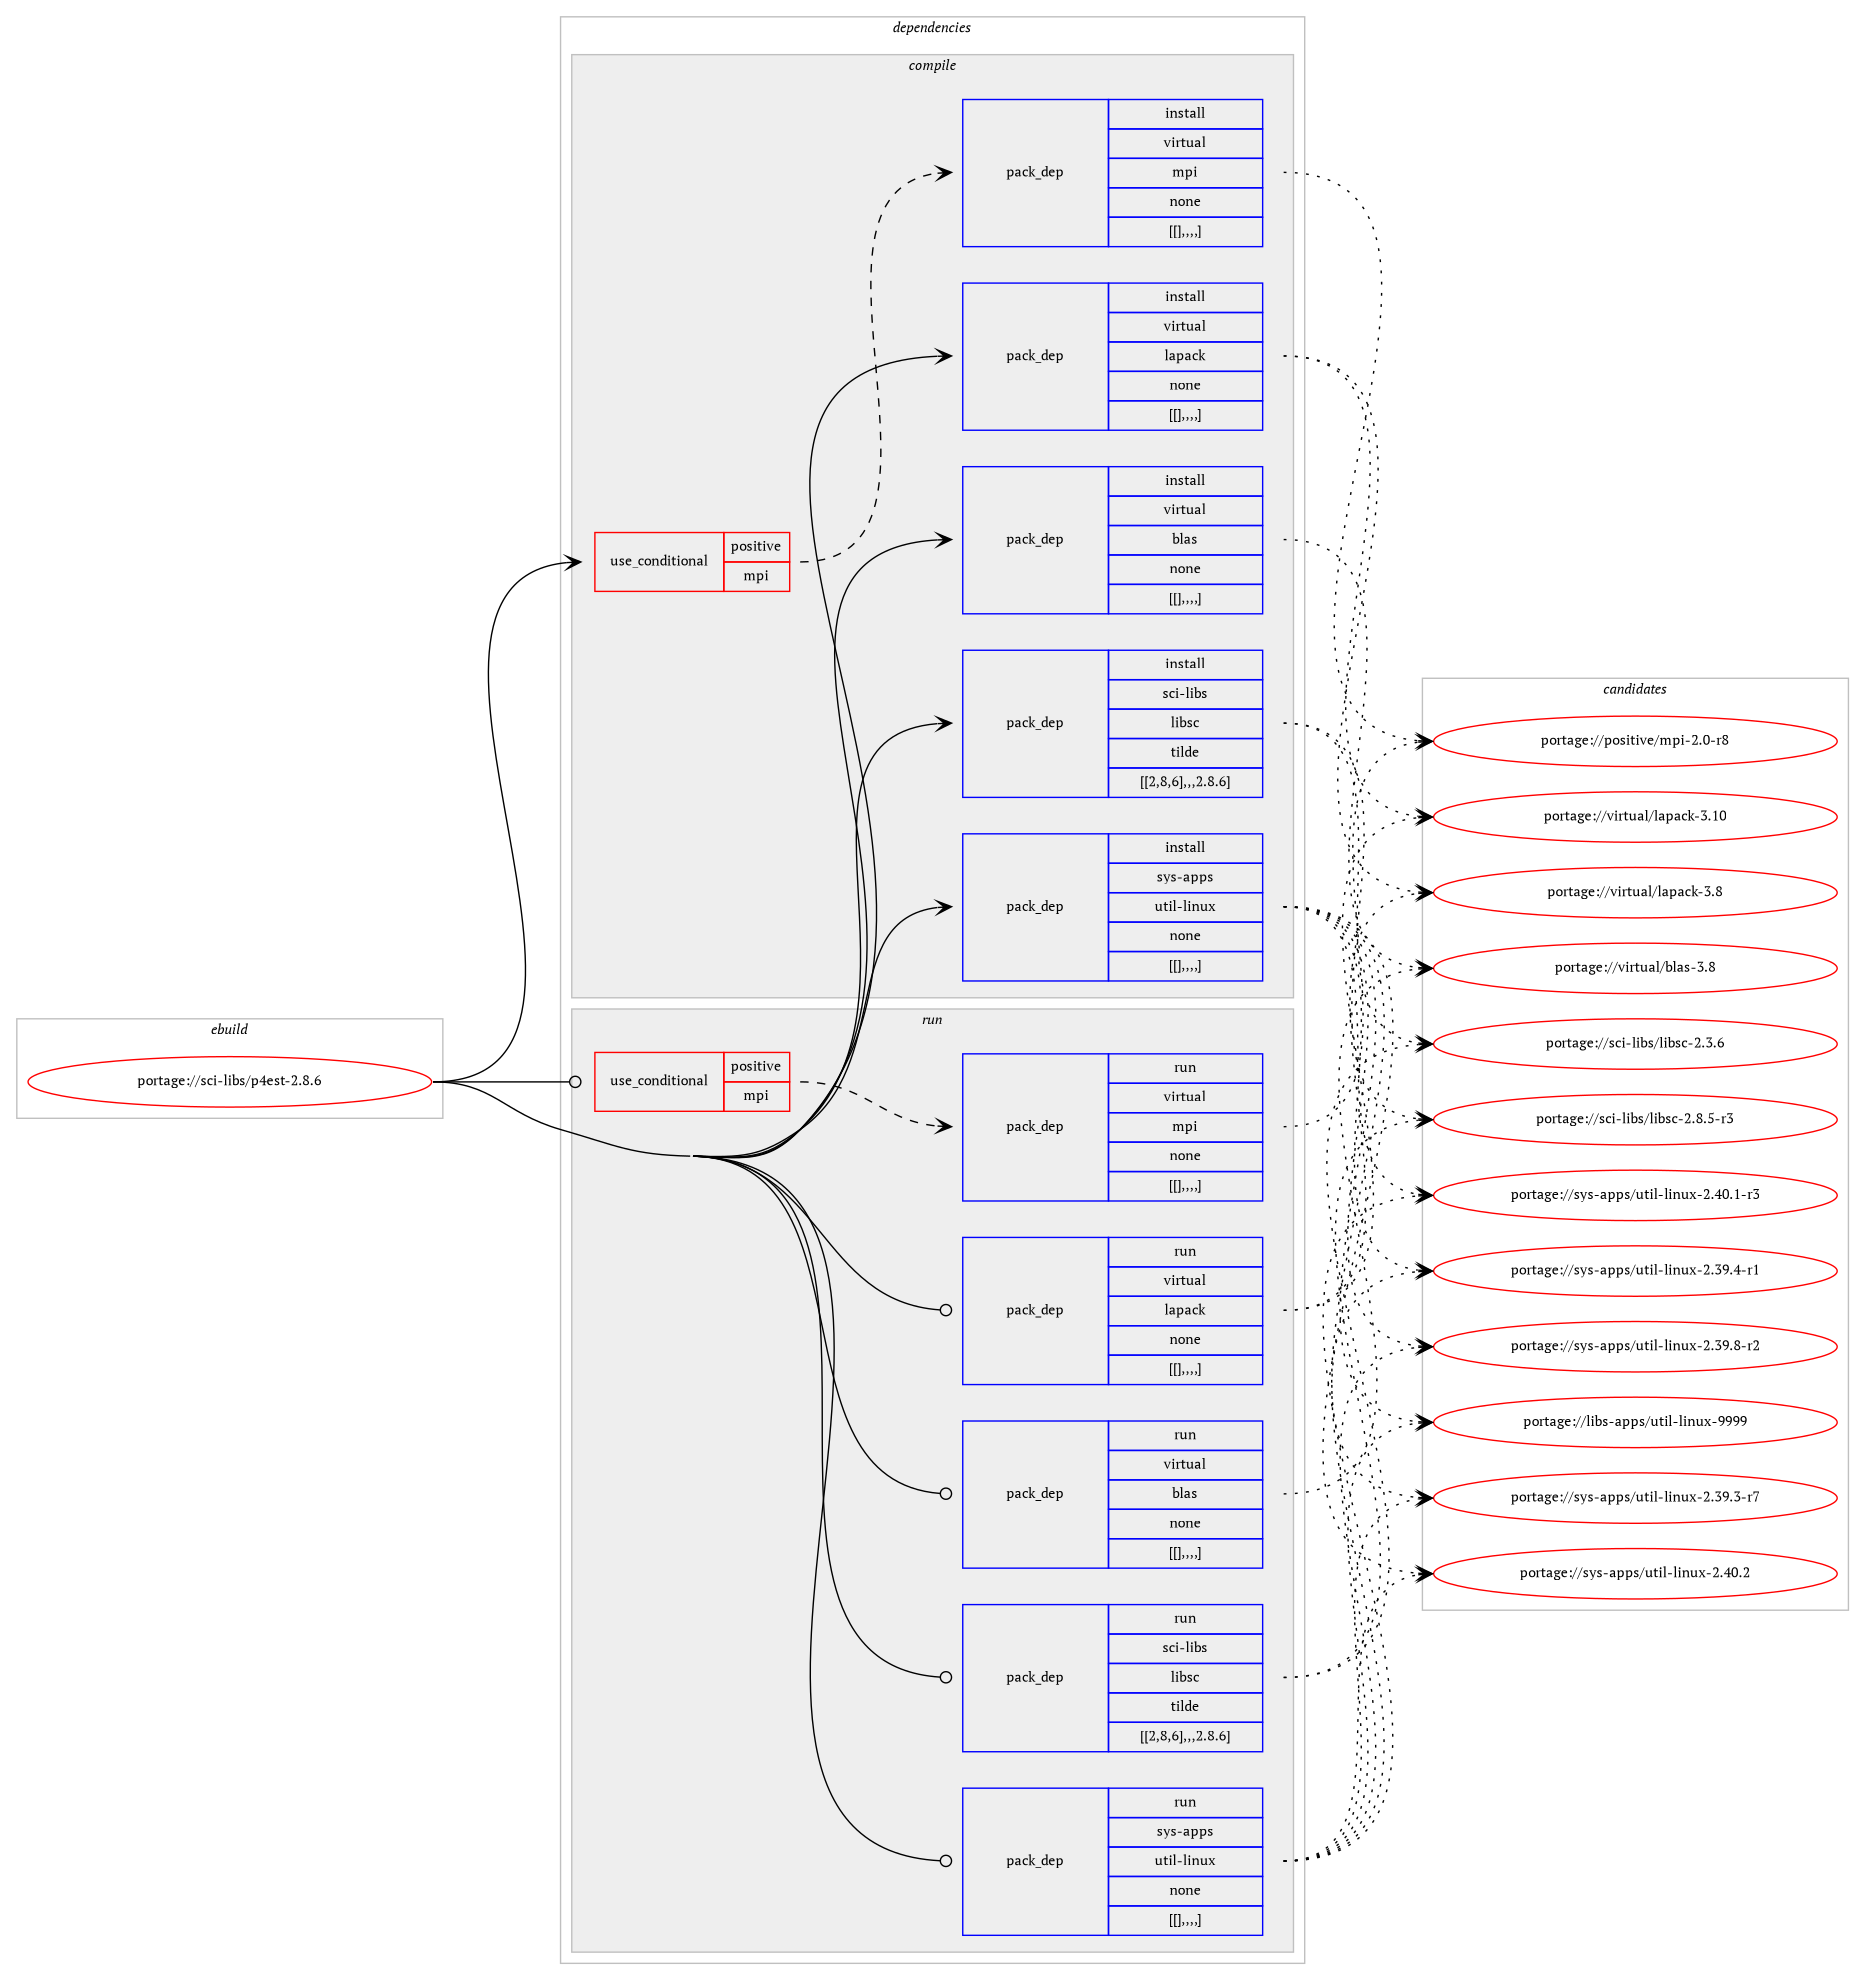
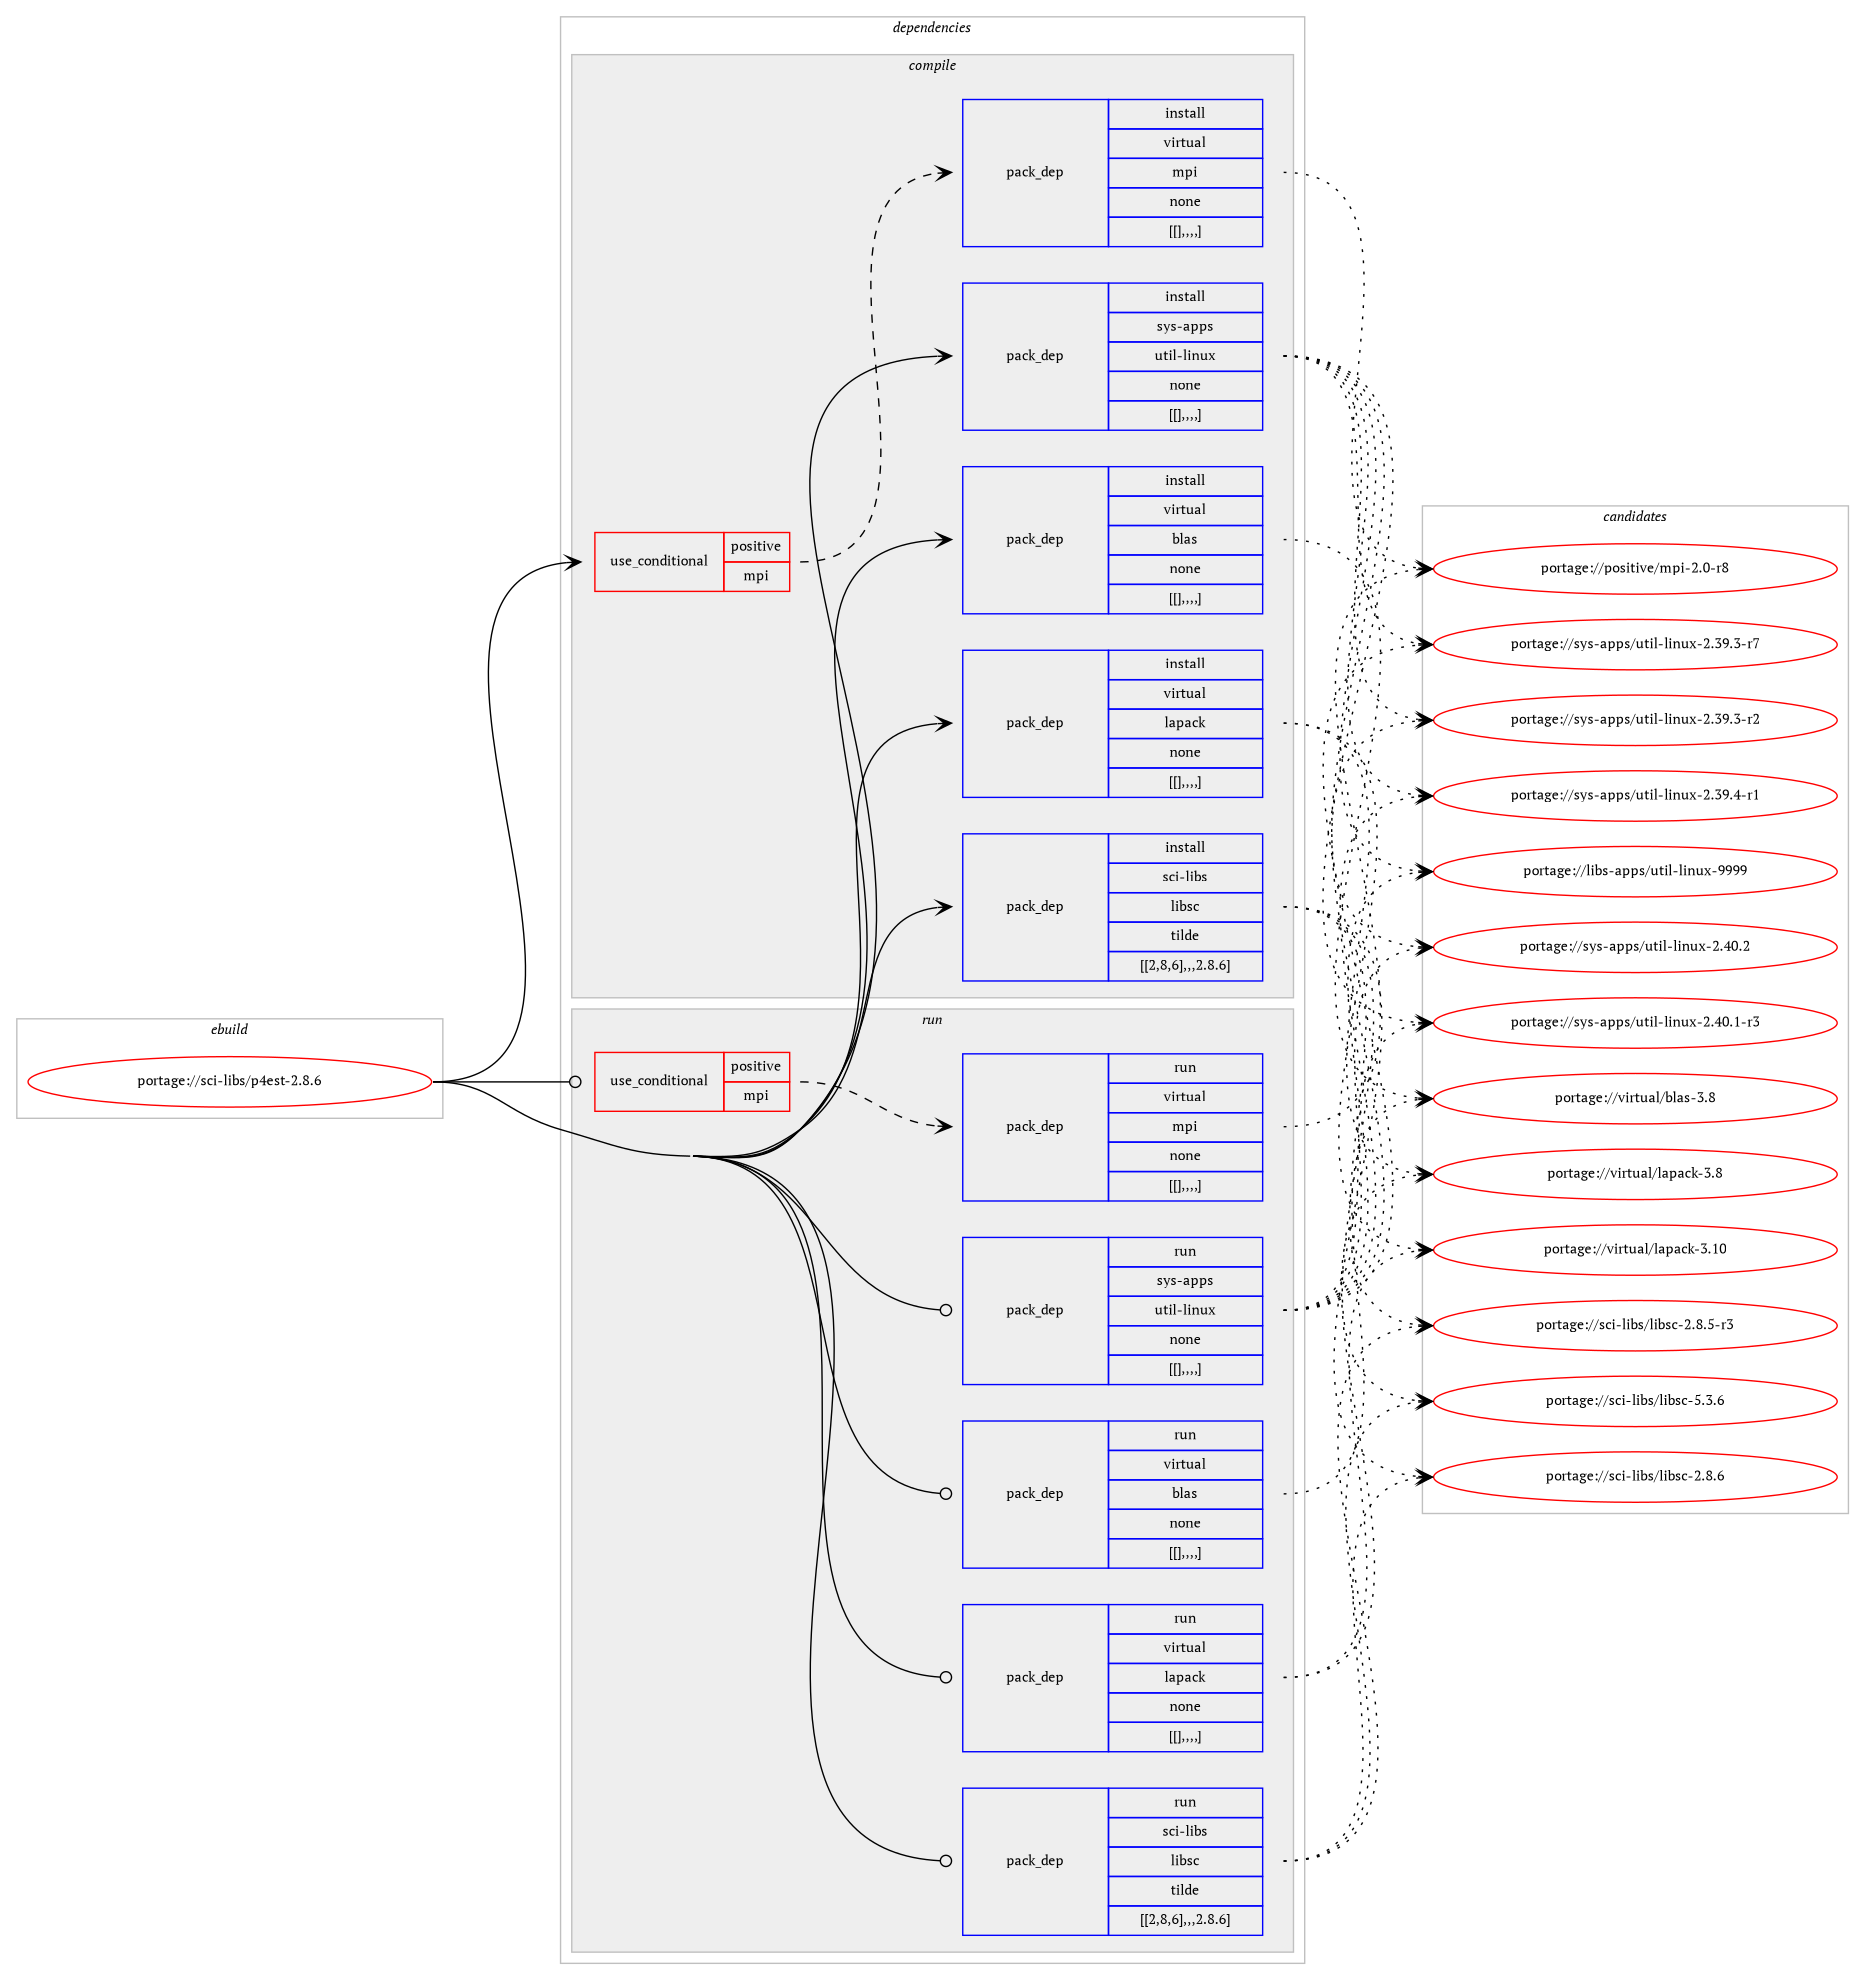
node "portage://sci-libs/libsc-2.3.6": label "portage://sci-libs/libsc-2.3.6" -> "portage://sci-libs/libsc-5.3.6"
node "portage://sys-apps/util-linux-2.39.8-r2": label "portage://sys-apps/util-linux-2.39.8-r2" -> "portage://sys-apps/util-linux-2.39.3-r2"
node "portage://sci-libs/libsc-2.8.6": added
